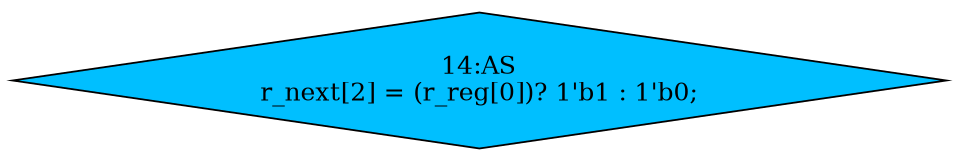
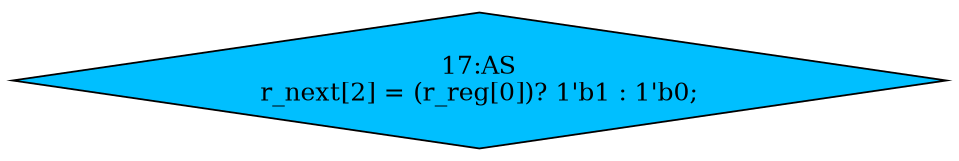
node "14:AS r_next[2] = (r_reg[0])? 1'b1 : 1'b0;": label "14:AS r_next[2] = (r_reg[0])? 1'b1 : 1'b0;" -> "17:AS r_next[2] = (r_reg[0])? 1'b1 : 1'b0;"
